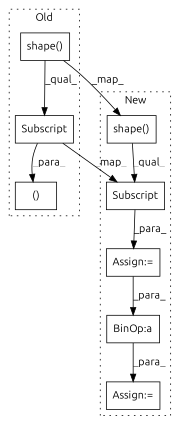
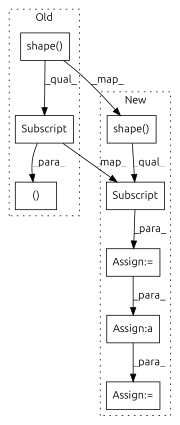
node "BinOp:a": label "BinOp:a" -> "Assign:a"
